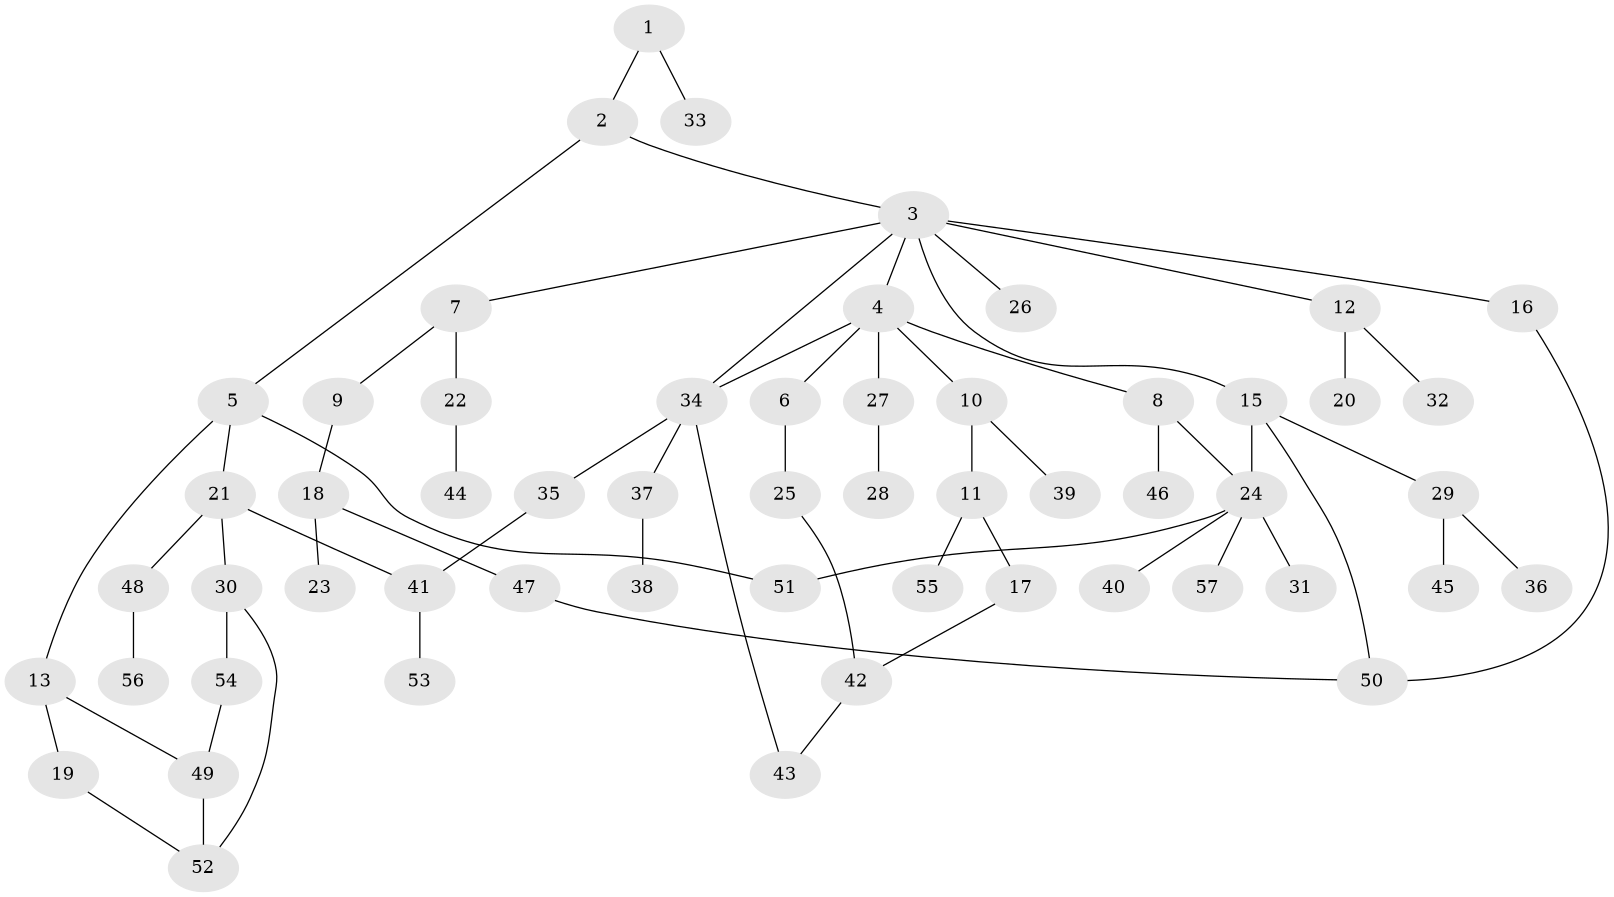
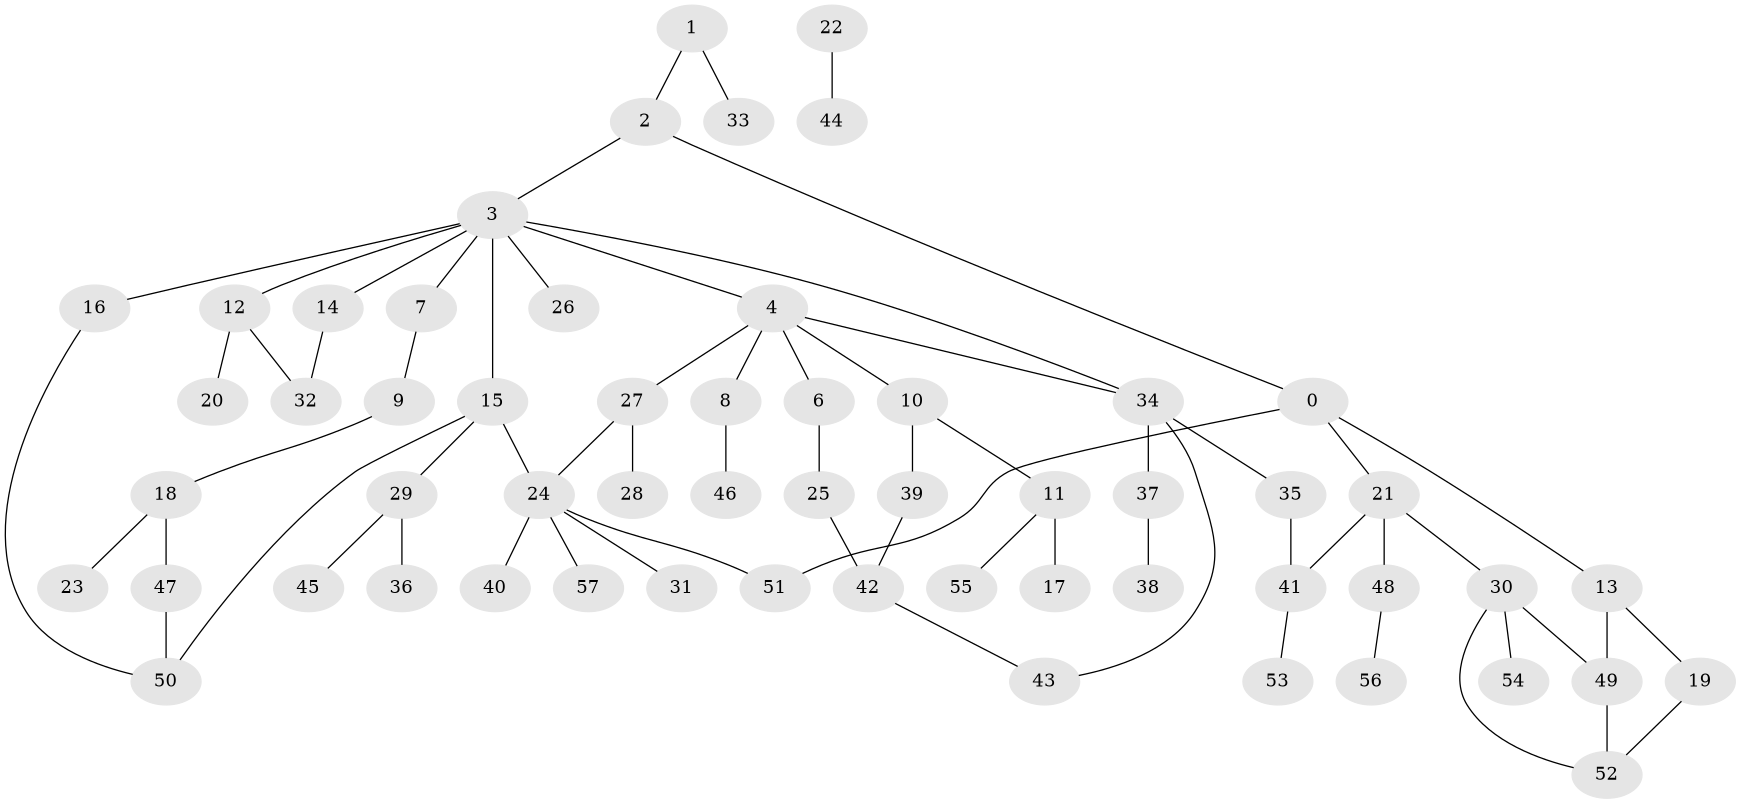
node "14": added
edge "7" -- "22": removed
node "5": label "5" -> "0"
edge "8" -- "24": now "27" -- "24"
edge "17" -- "42": now "39" -- "42"
edge "54" -- "49": now "30" -- "49"
